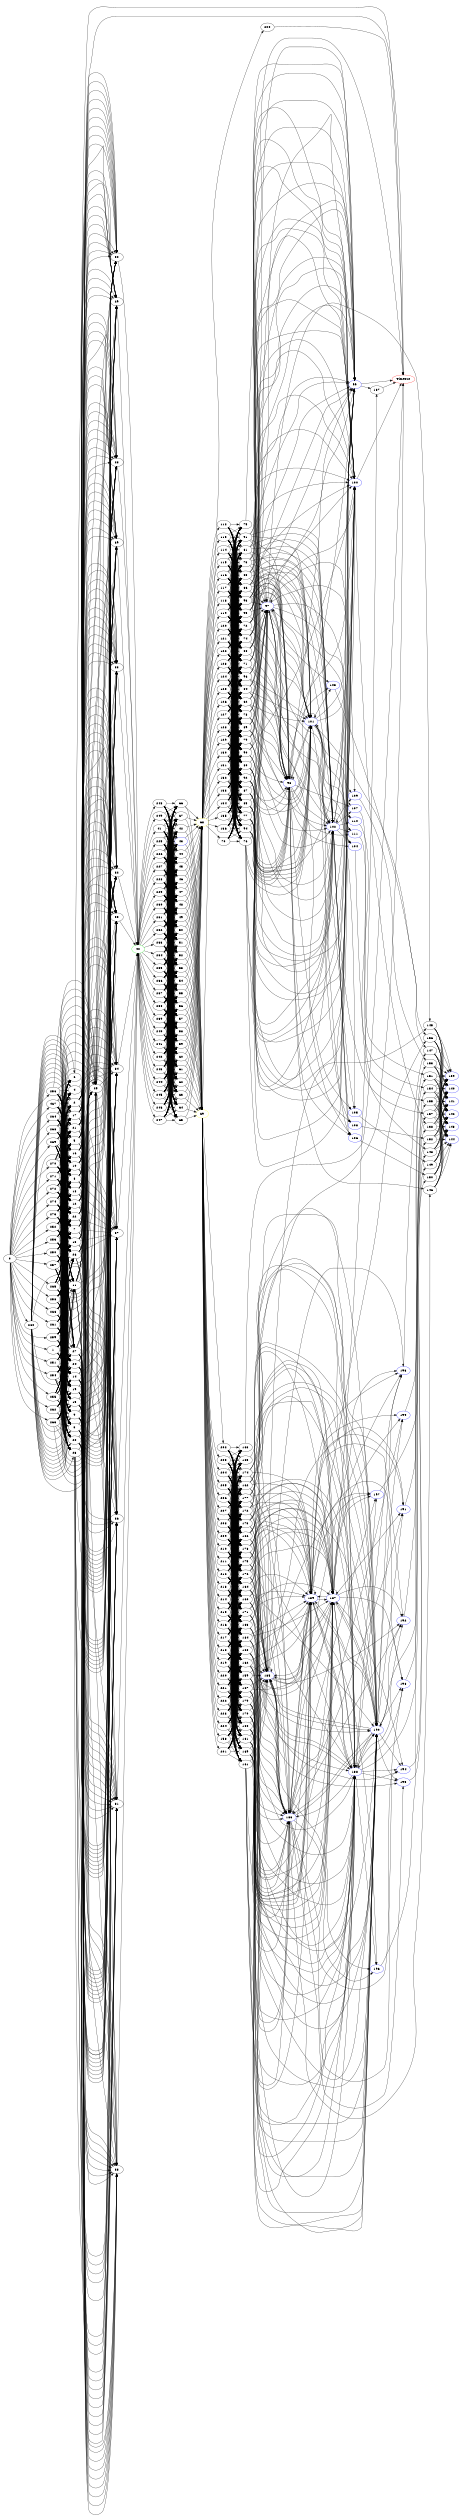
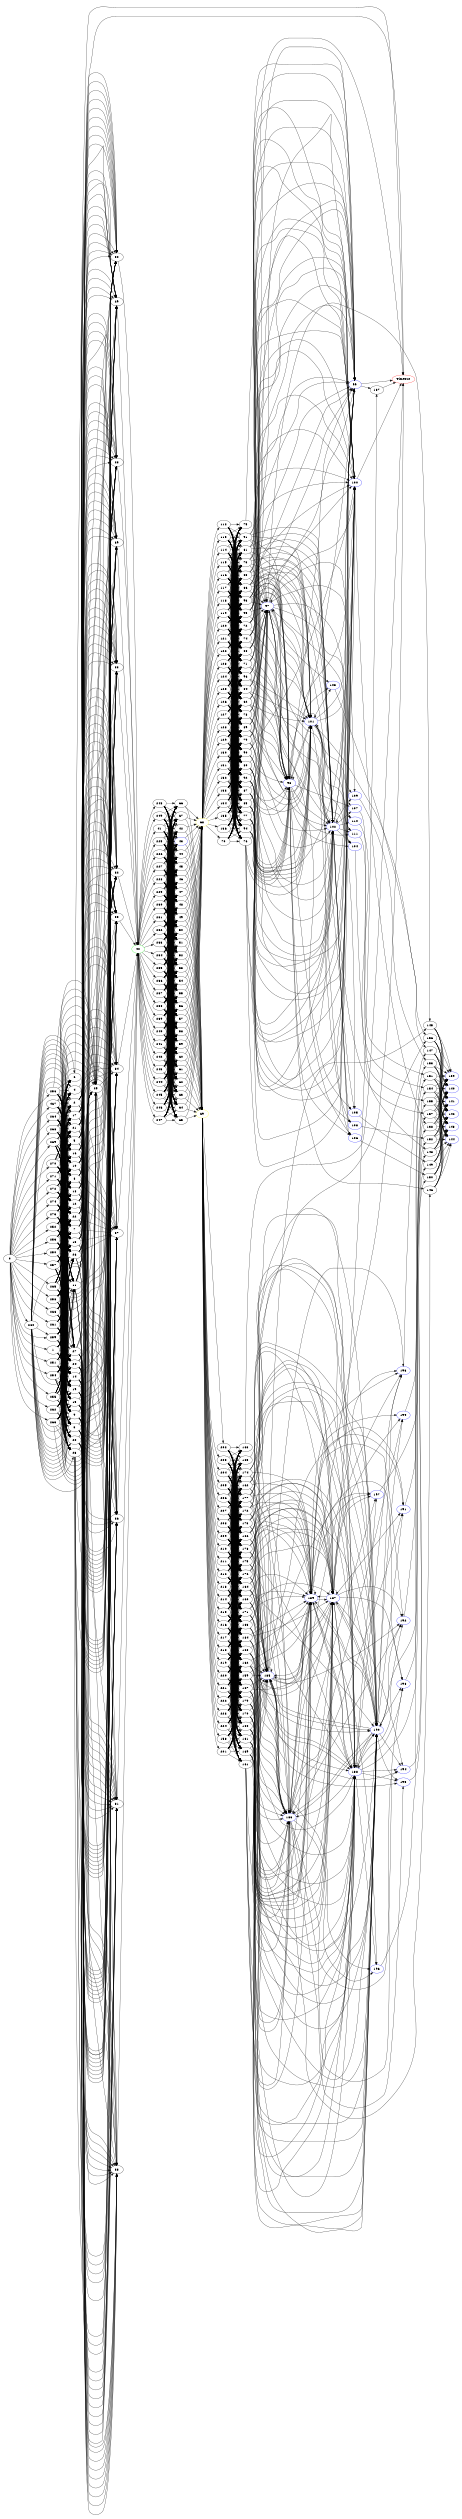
node "200": removed
edge "260" -> "8": now "260" -> "259"
edge "11" -> "25": now "262" -> "25"
